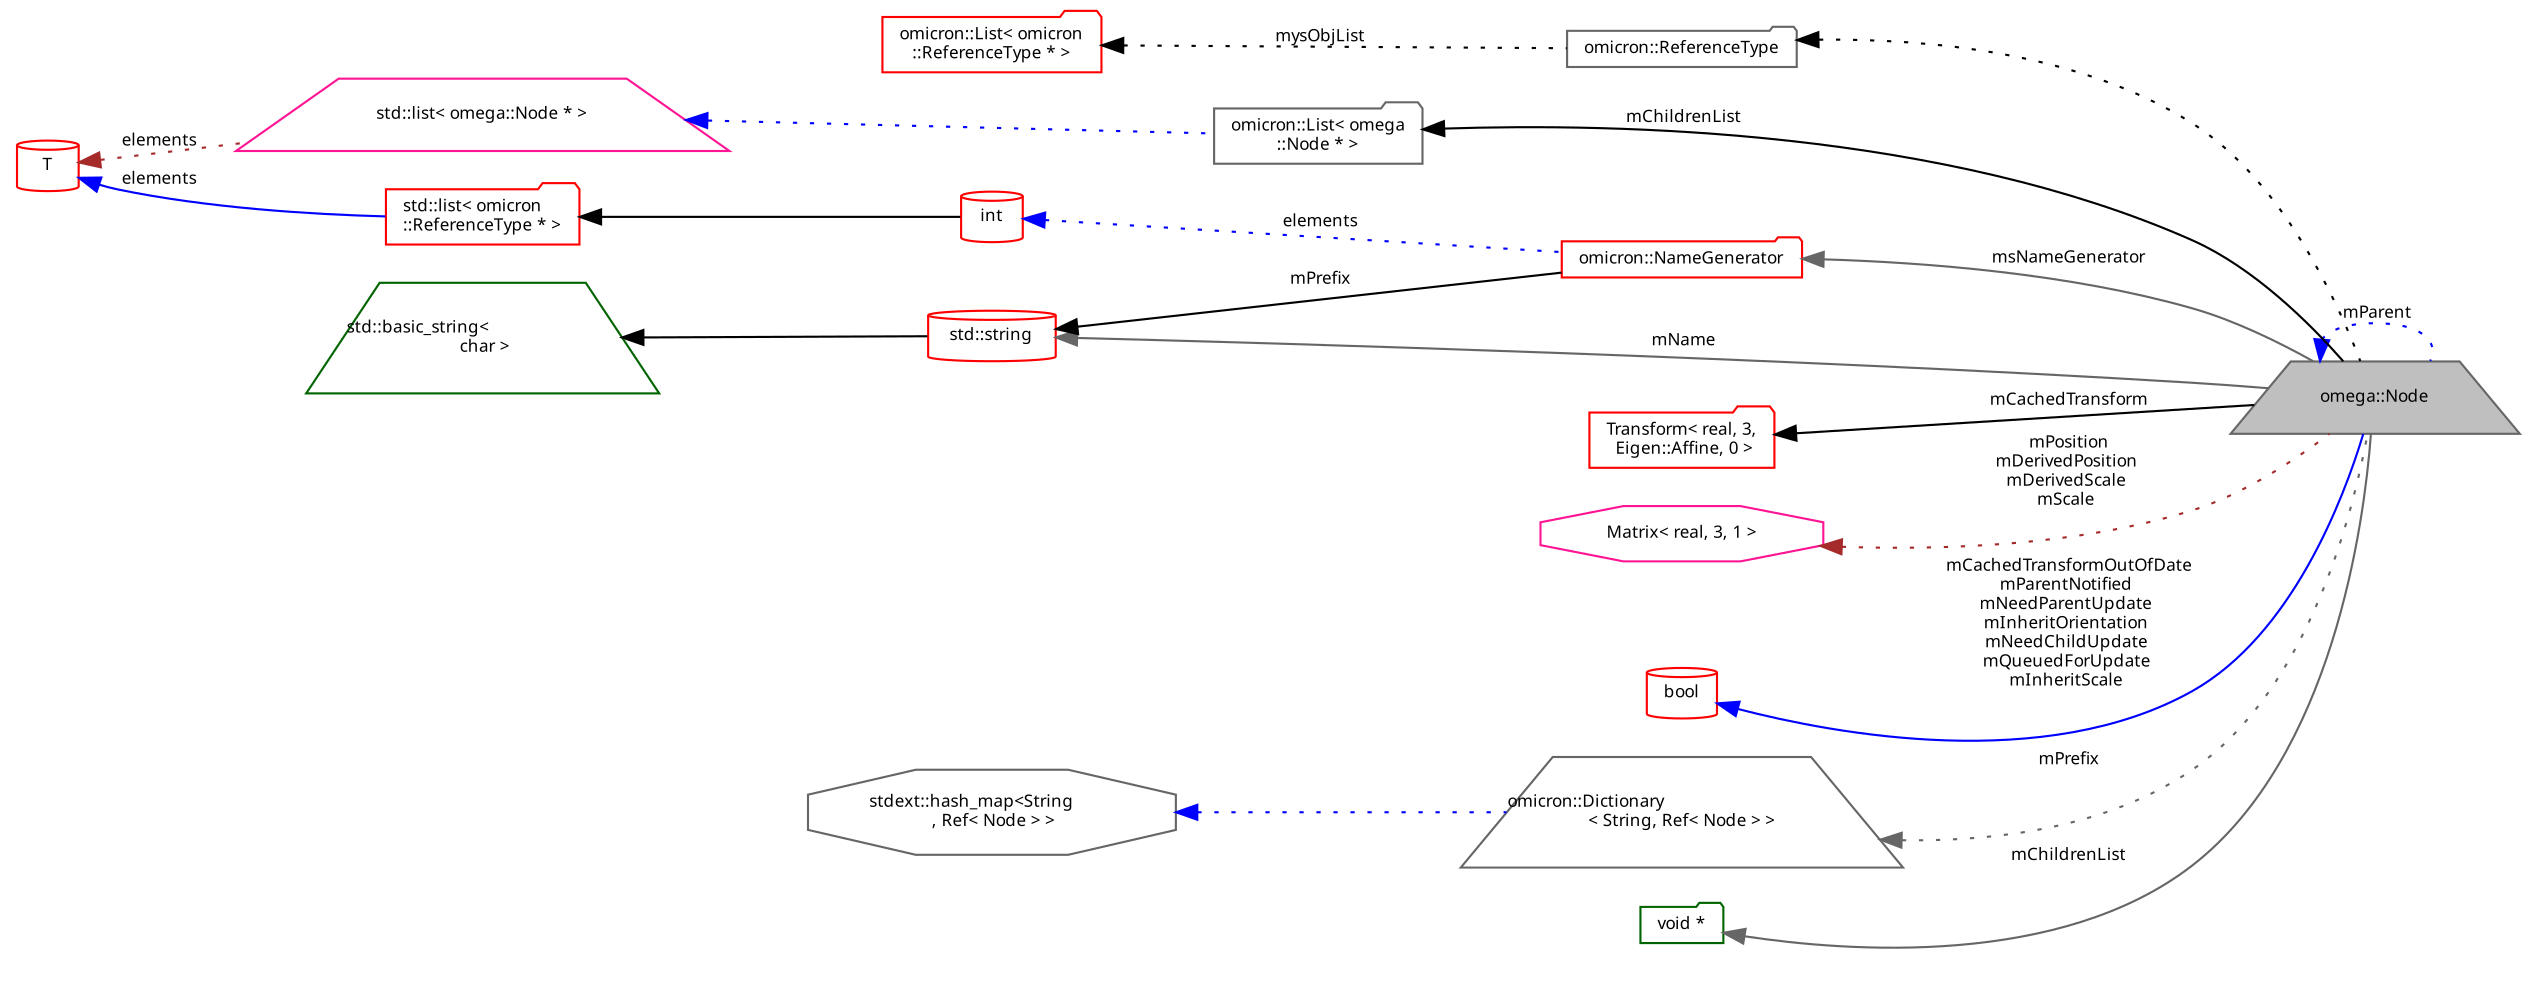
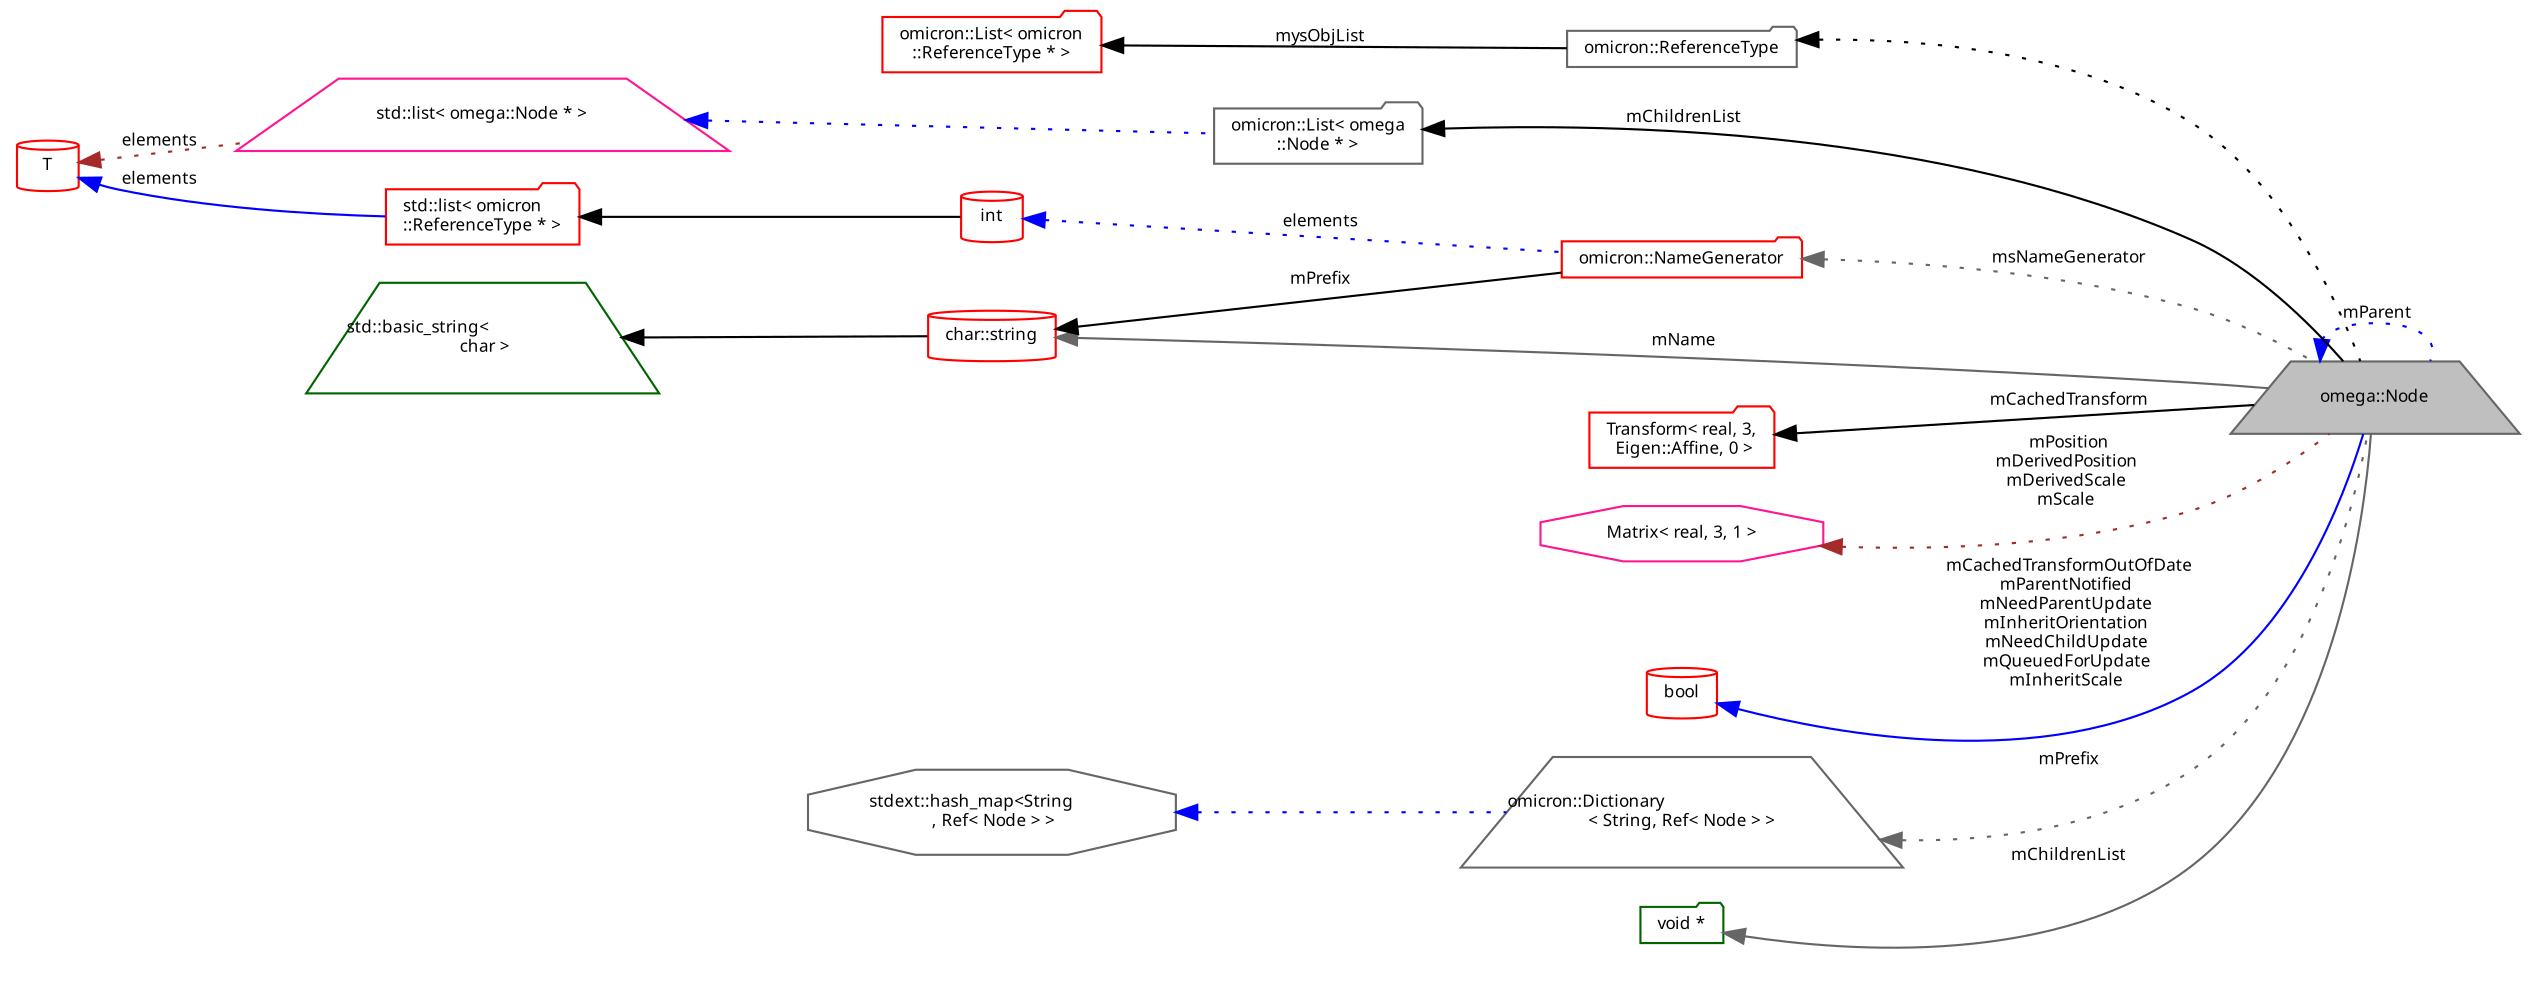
edge "omicron::ReferenceType" -> "omicron::List< omicron ::ReferenceType * >": style dotted -> solid
edge "omega::Node" -> "omicron::NameGenerator": style solid -> dotted
node "std::string": label "std::string" -> "char::string"
